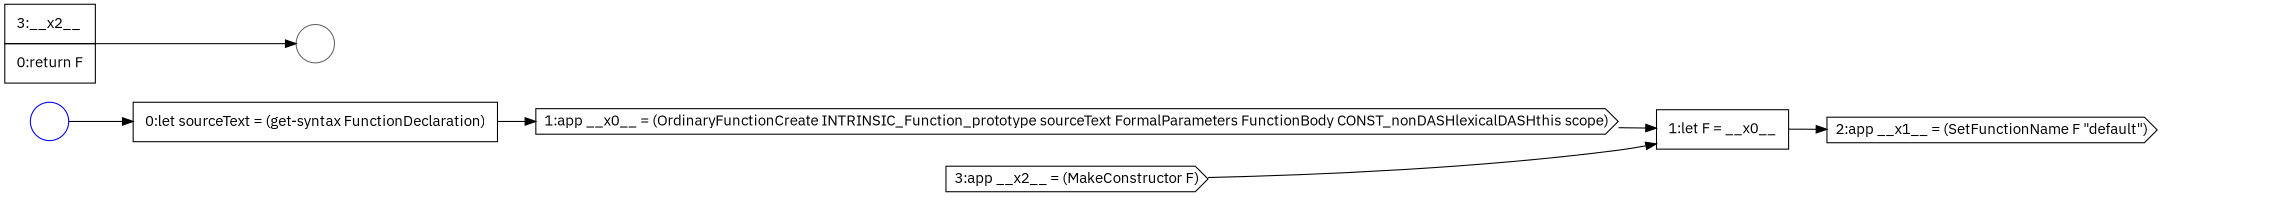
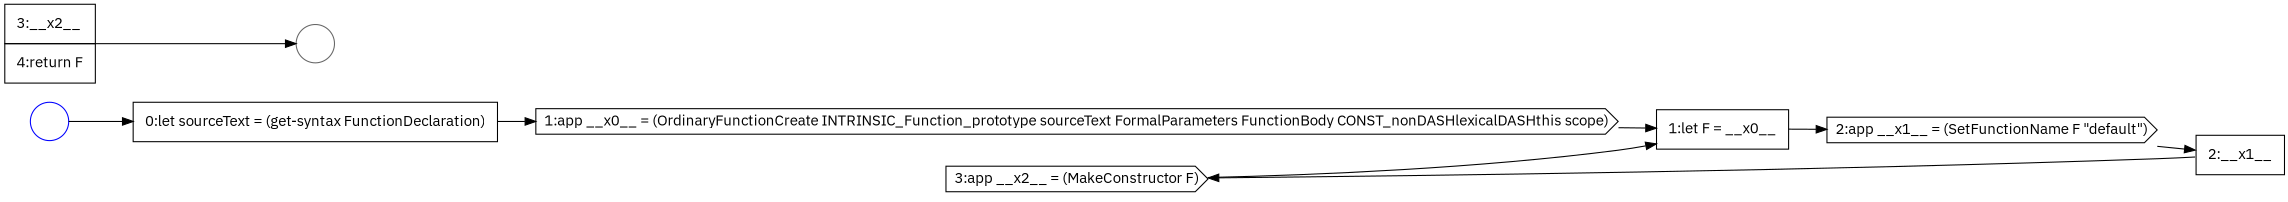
node "3:__x2__": text "0:return F" -> "4:return F"
node "2:__x1__": added
